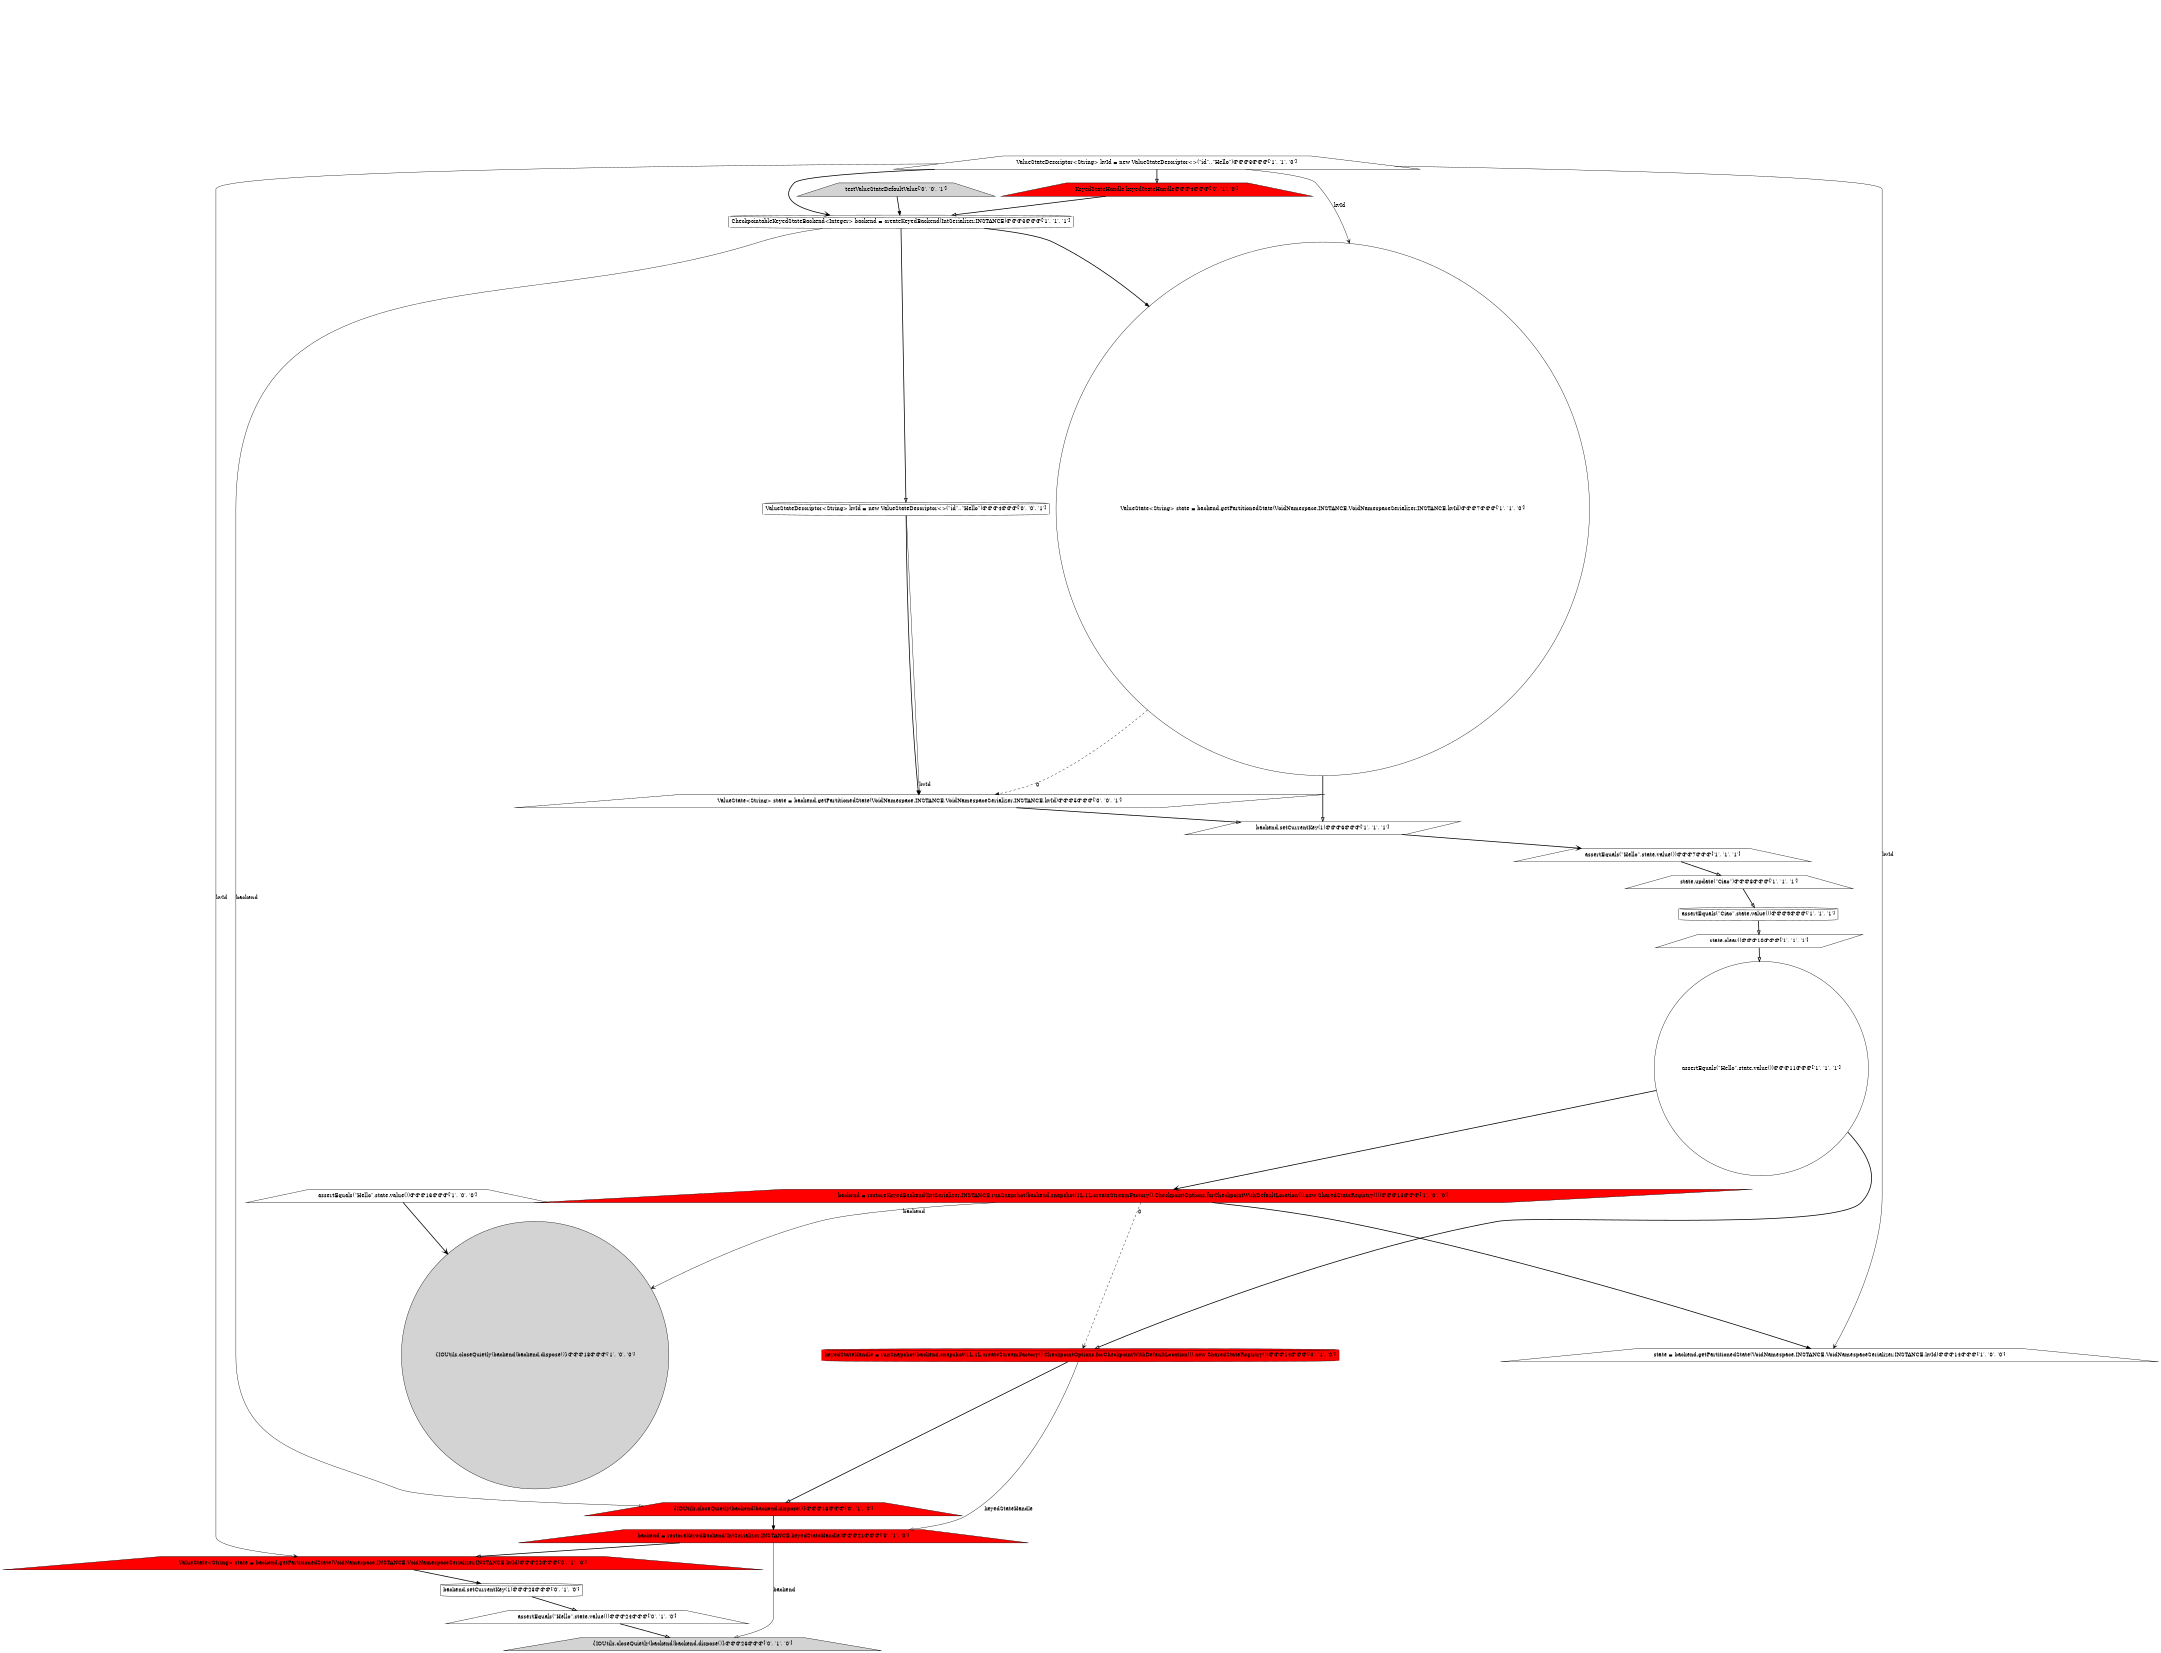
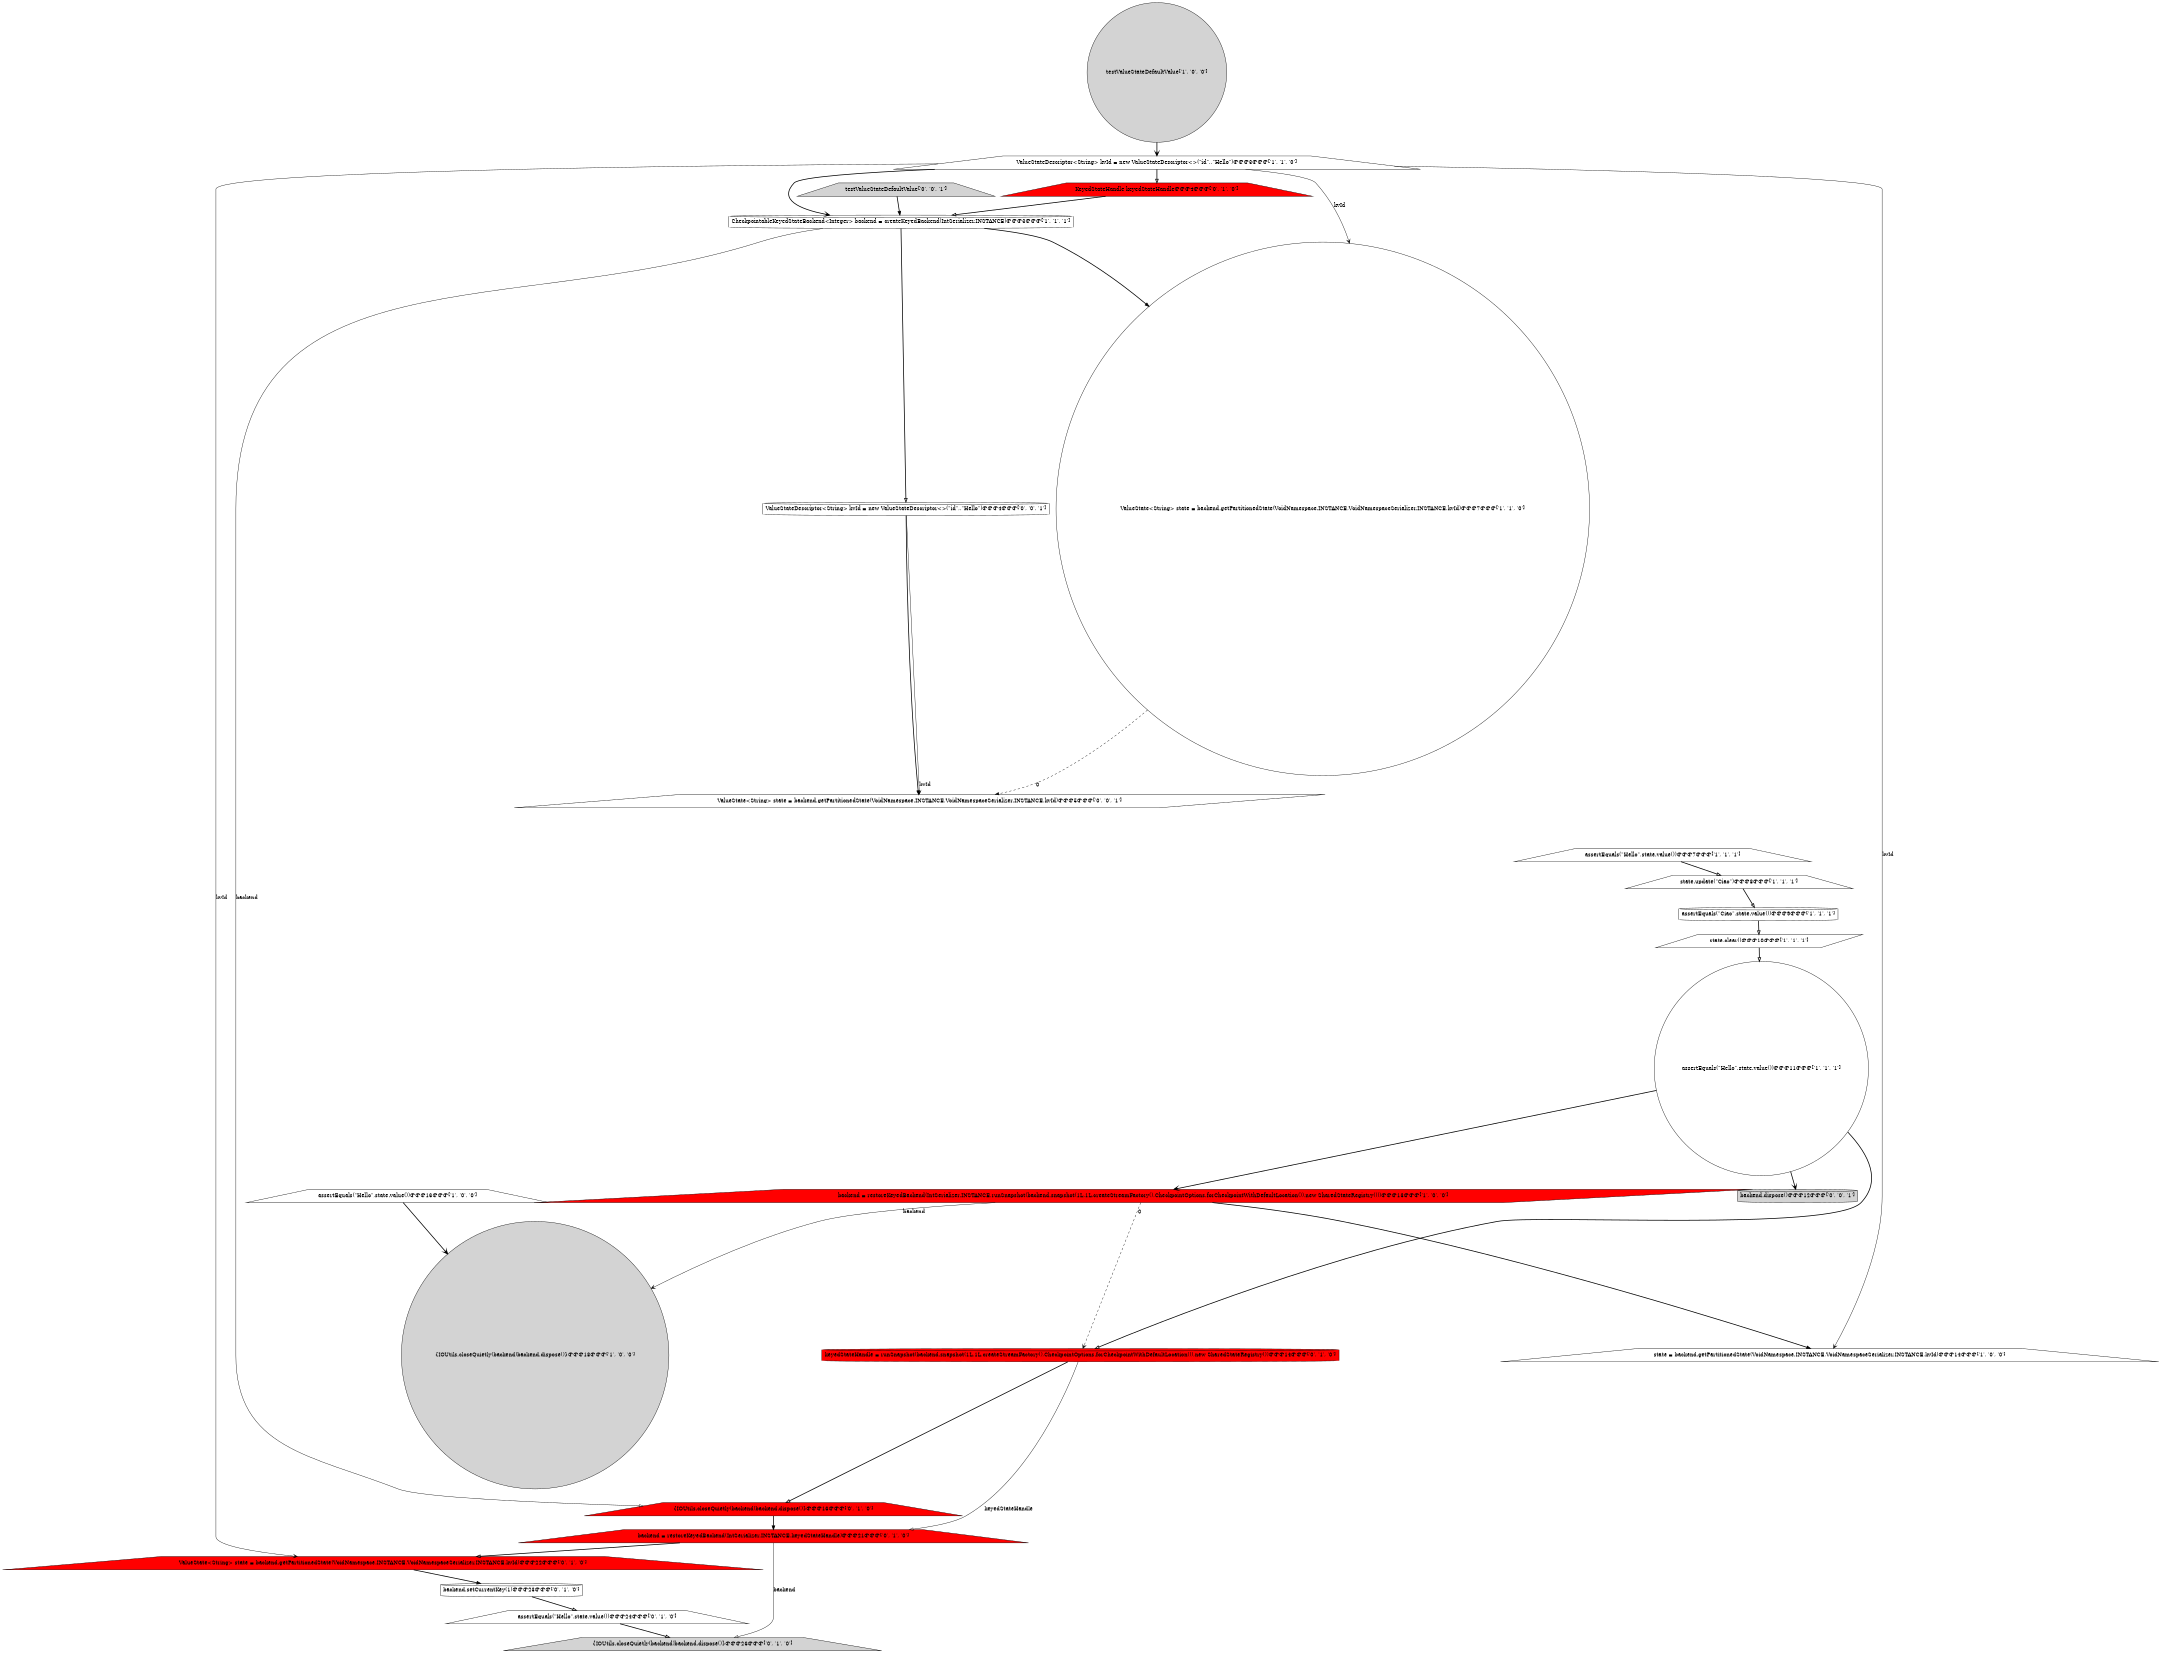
node "testValueStateDefaultValue['1', '0', '0']": added
node "backend.setCurrentKey(1)@@@6@@@['1', '1', '1']": removed
node "backend.dispose()@@@12@@@['0', '0', '1']": added
